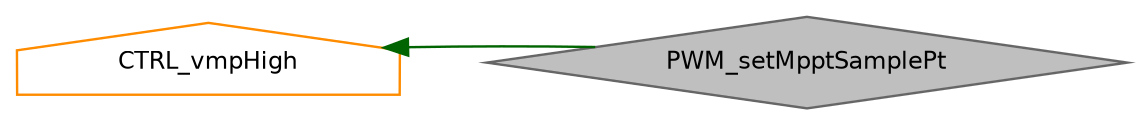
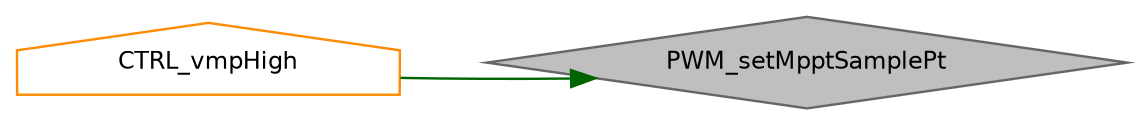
edge "PWM_setMpptSamplePt" -> "CTRL_vmpHigh": reversed
